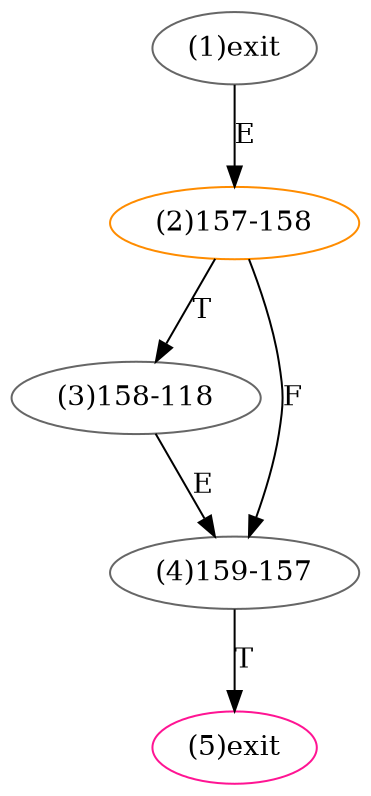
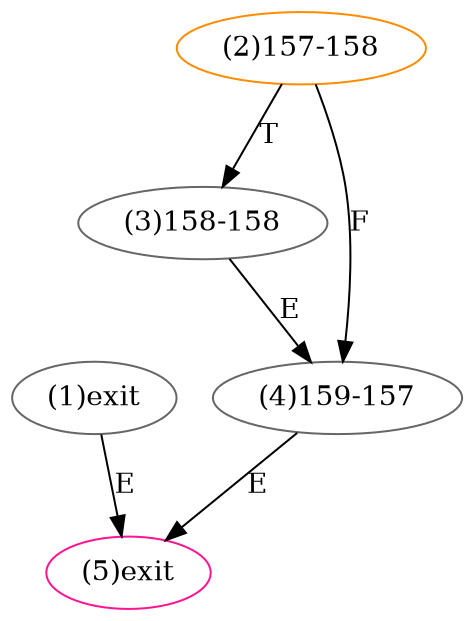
edge "(1)exit" -> "(2)157-158": now "(1)exit" -> "(5)exit"
node "(3)158-118": label "(3)158-118" -> "(3)158-158"
edge "(4)159-157" -> "(5)exit": label "T" -> "E"
